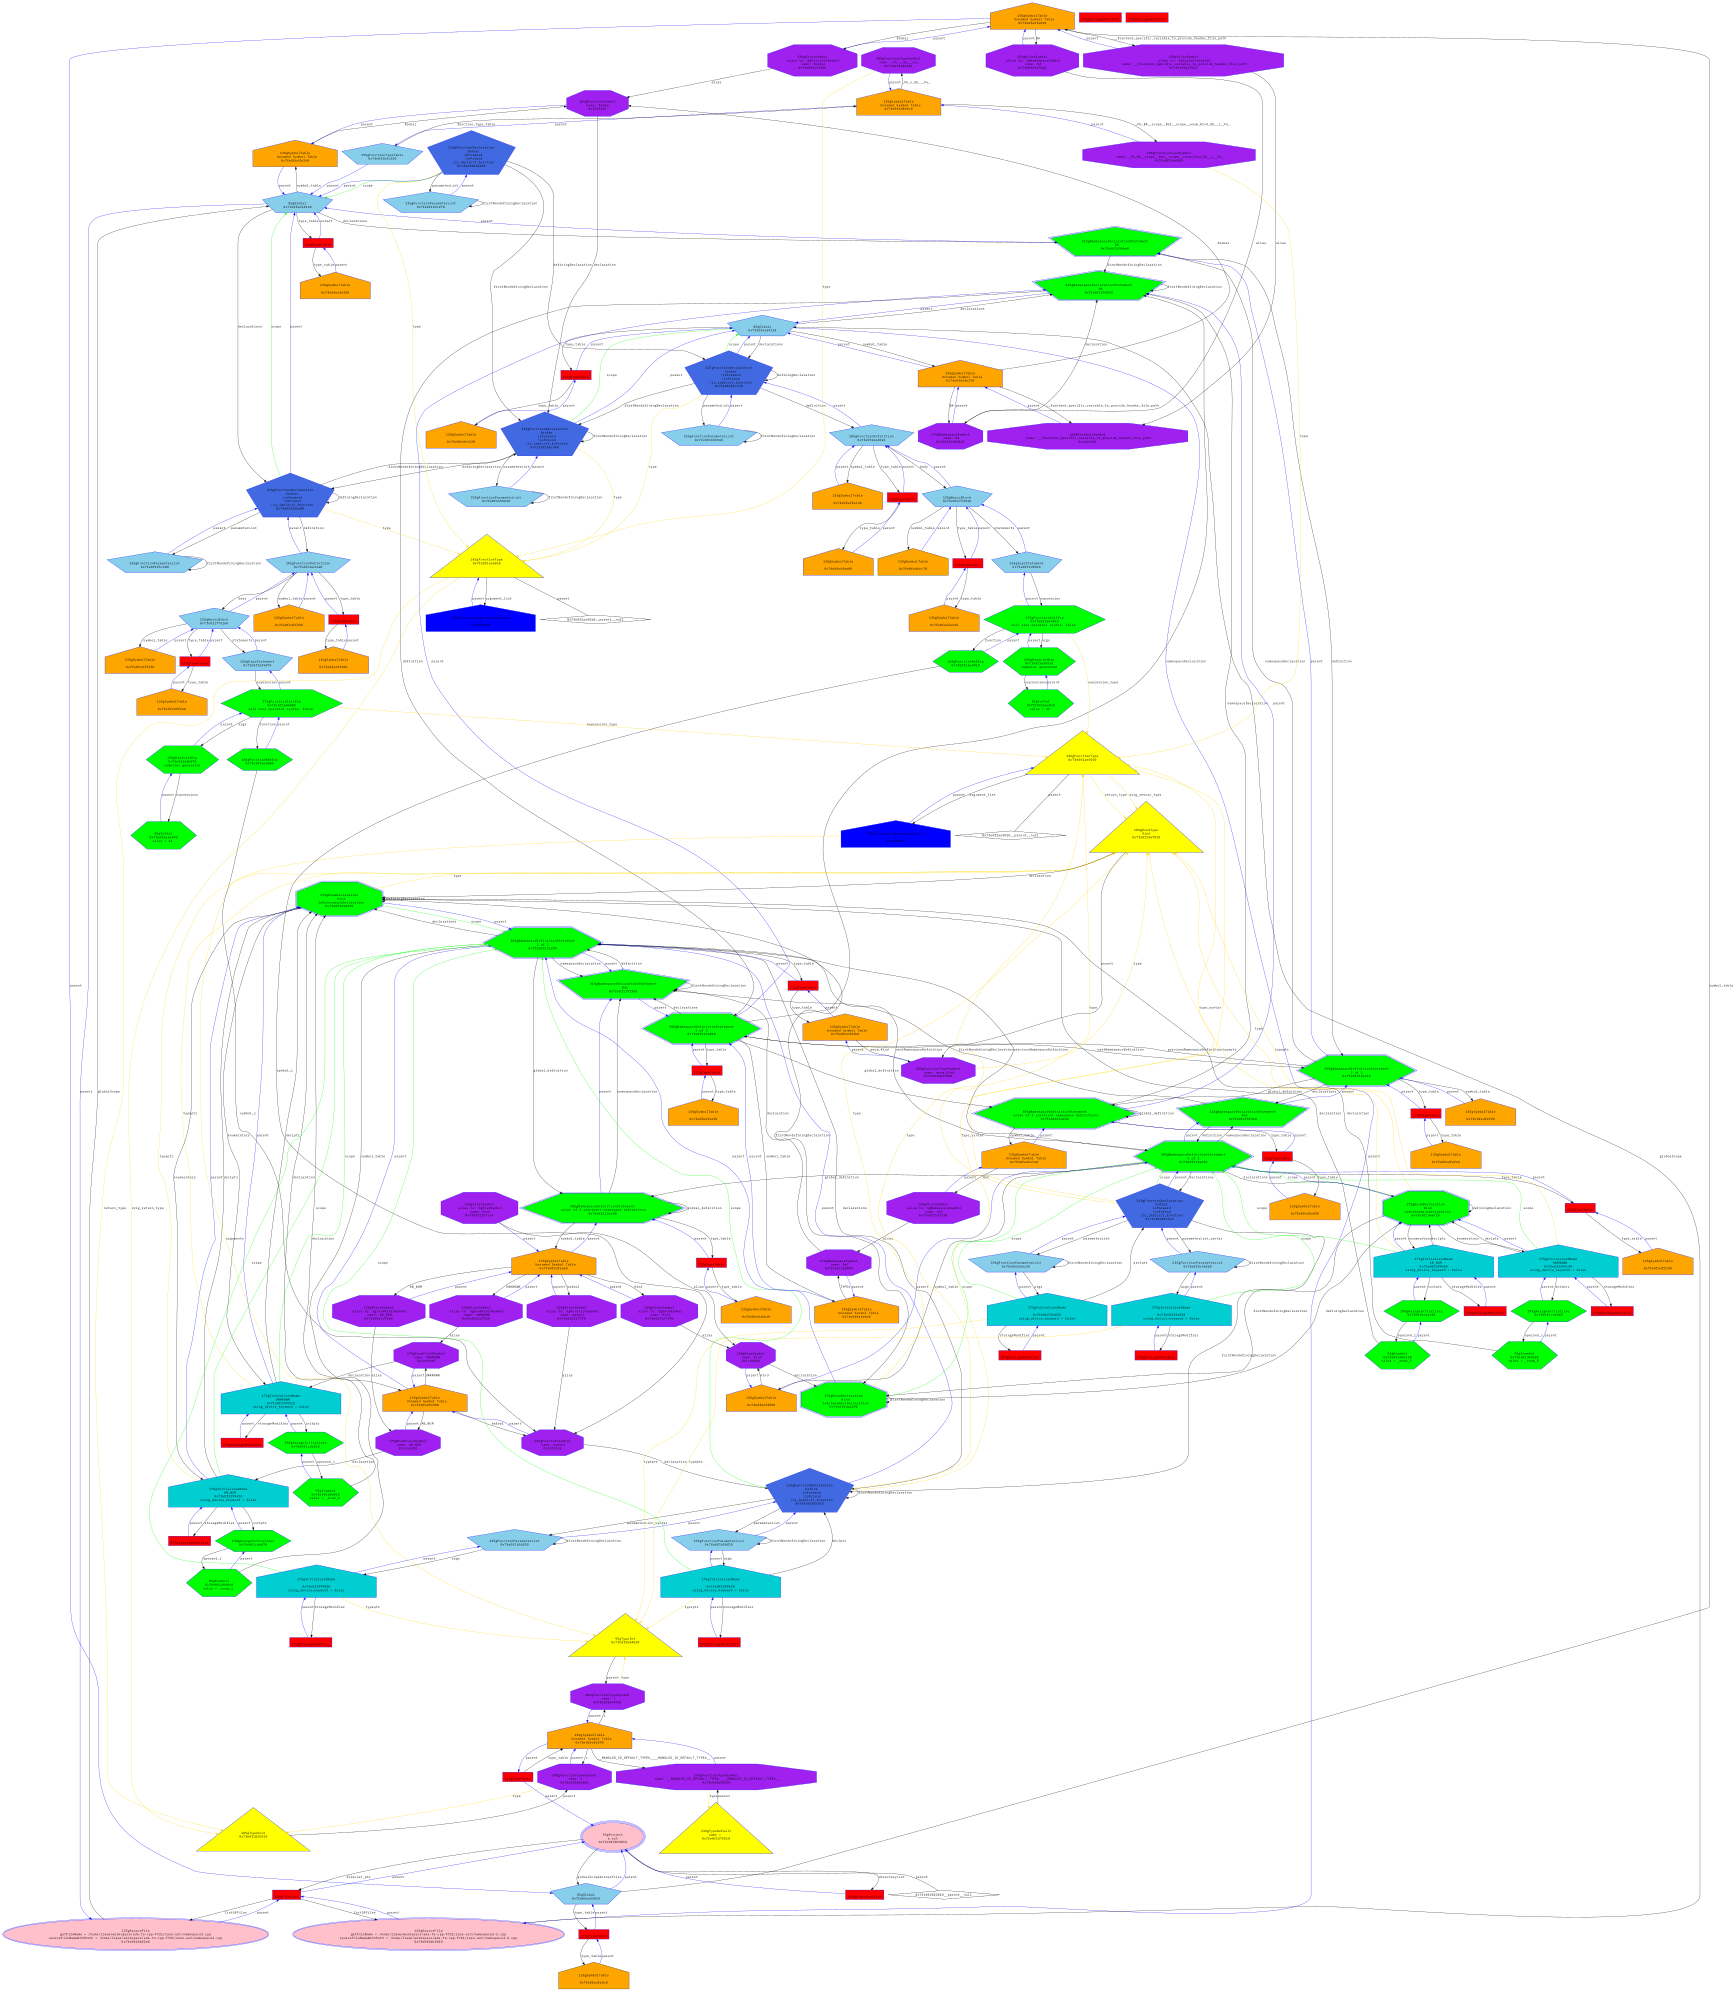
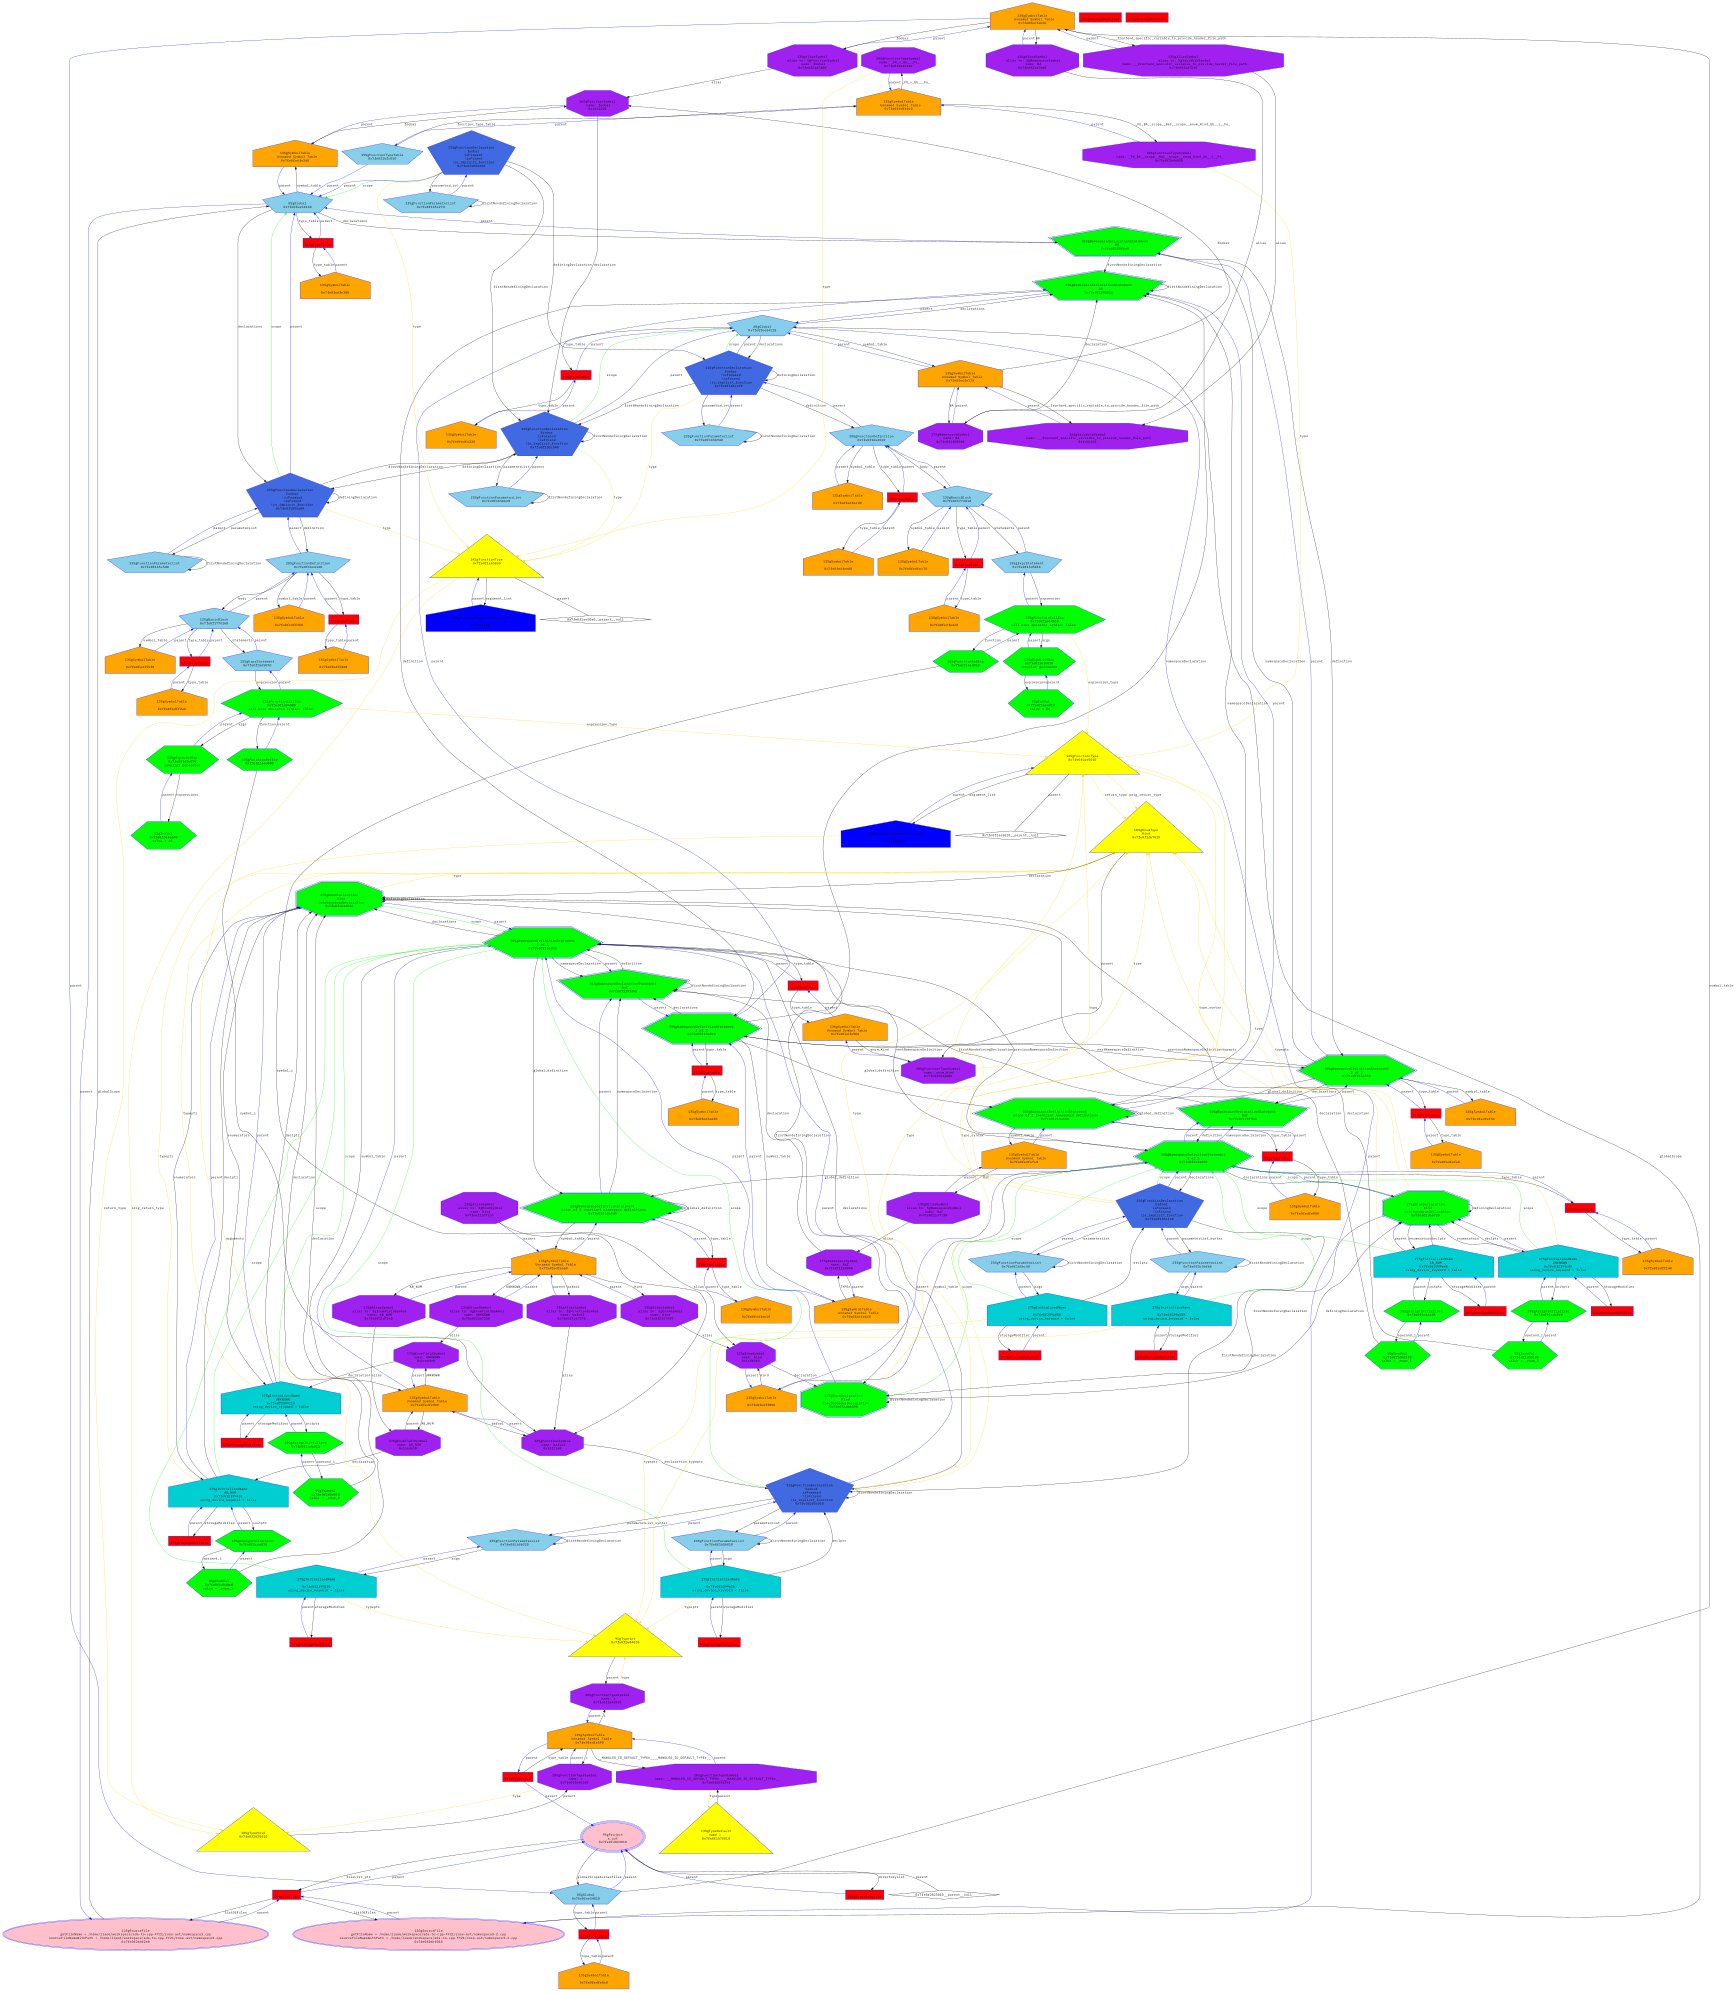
node "13SgSymbolTable 0x7fe0fedfe0c0": color black -> blue
